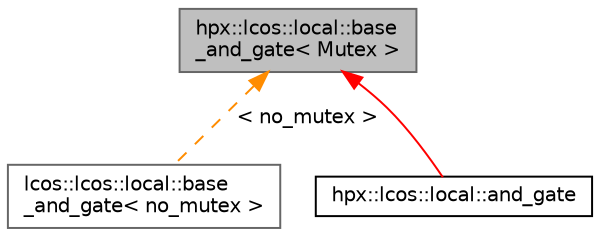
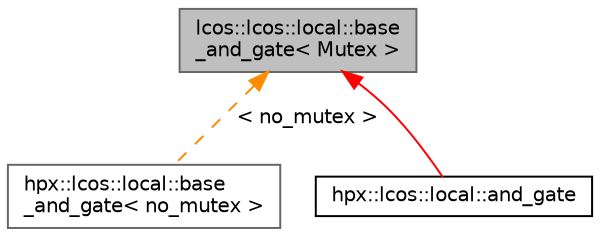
node "hpx::lcos::local::base _and_gate< Mutex >": label "hpx::lcos::local::base _and_gate< Mutex >" -> "lcos::lcos::local::base _and_gate< Mutex >"
node "lcos::lcos::local::base _and_gate< no_mutex >": label "lcos::lcos::local::base _and_gate< no_mutex >" -> "hpx::lcos::local::base _and_gate< no_mutex >"
